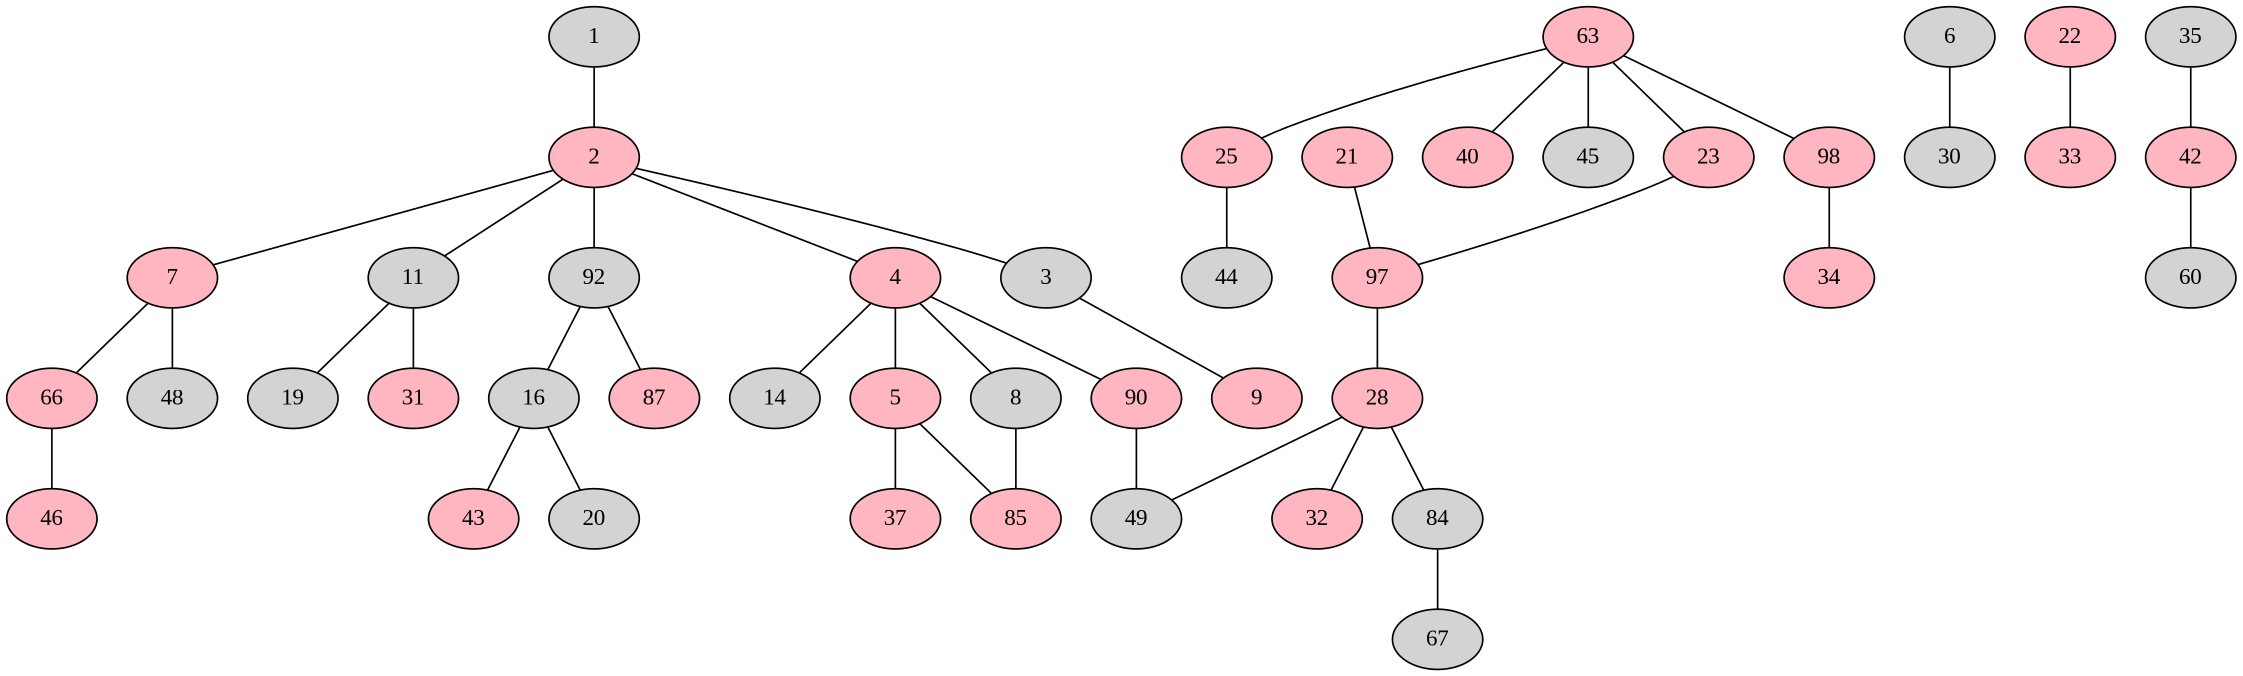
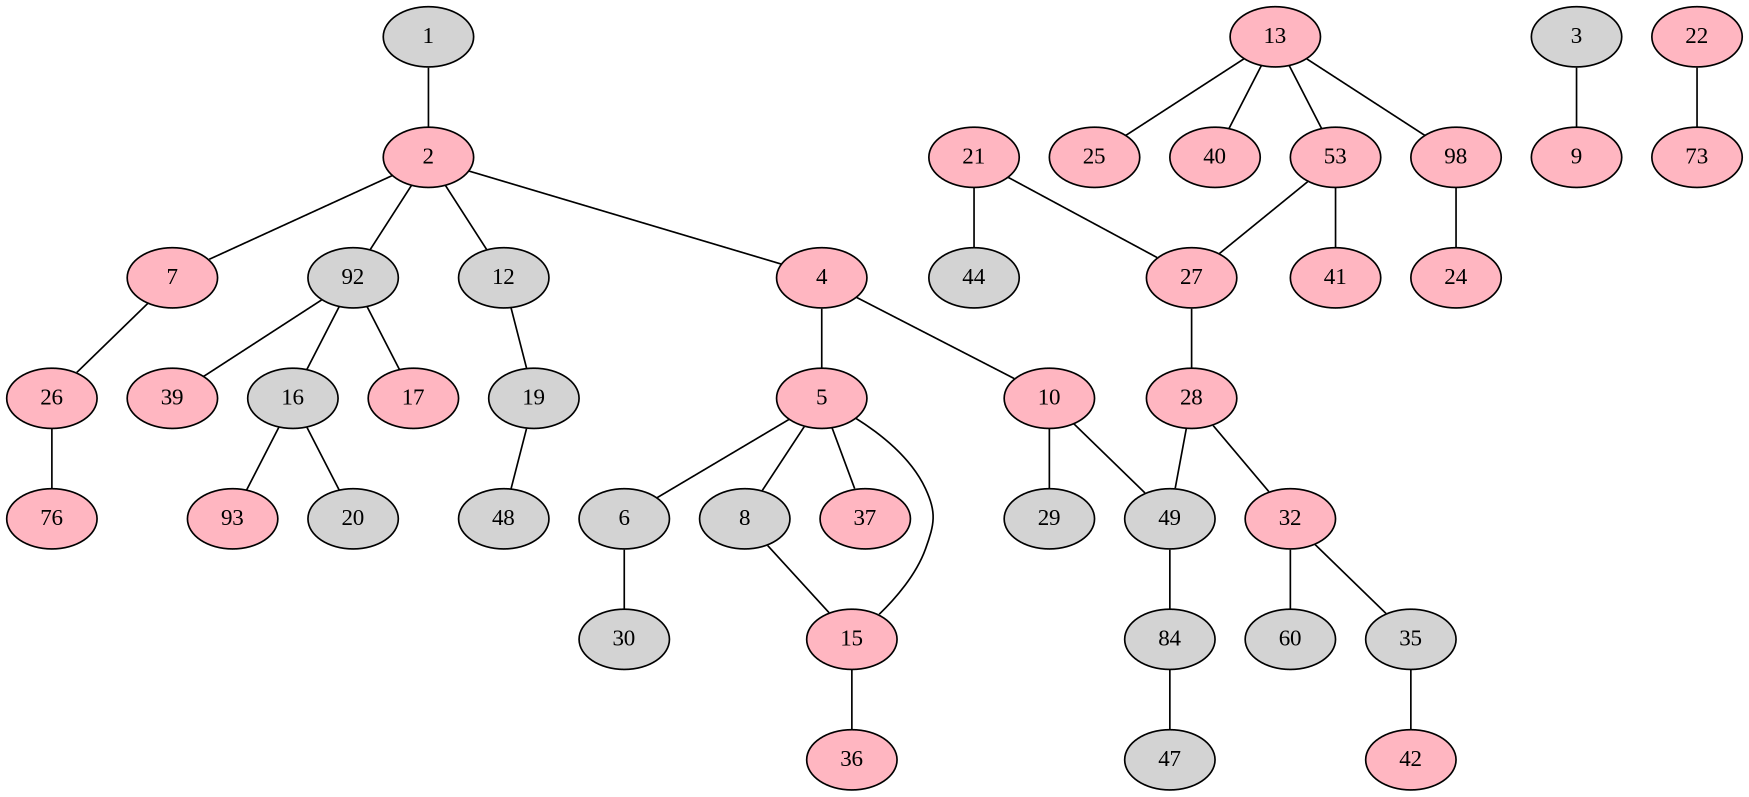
node "63": label "63" -> "13"
node "45": removed
node "23": label "23" -> "53"
node "33": label "33" -> "73"
edge "2" -- "3": removed
edge "25" -- "44": now "21" -- "44"
edge "42" -- "60": now "32" -- "60"
node "11": label "11" -> "12"
node "41": added
node "97": label "97" -> "27"
node "34": label "34" -> "24"
edge "7" -- "48": now "19" -- "48"
edge "4" -- "8": now "5" -- "8"
node "66": label "66" -> "26"
node "39": added
node "31": removed
node "87": label "87" -> "17"
node "14": removed
node "90": label "90" -> "10"
edge "5" -- "6": added
edge "28" -- "84": now "49" -- "84"
node "46": label "46" -> "76"
node "43": label "43" -> "93"
node "85": label "85" -> "15"
node "29": added
edge "32" -- "35": added
node "67": label "67" -> "47"
node "36": added
